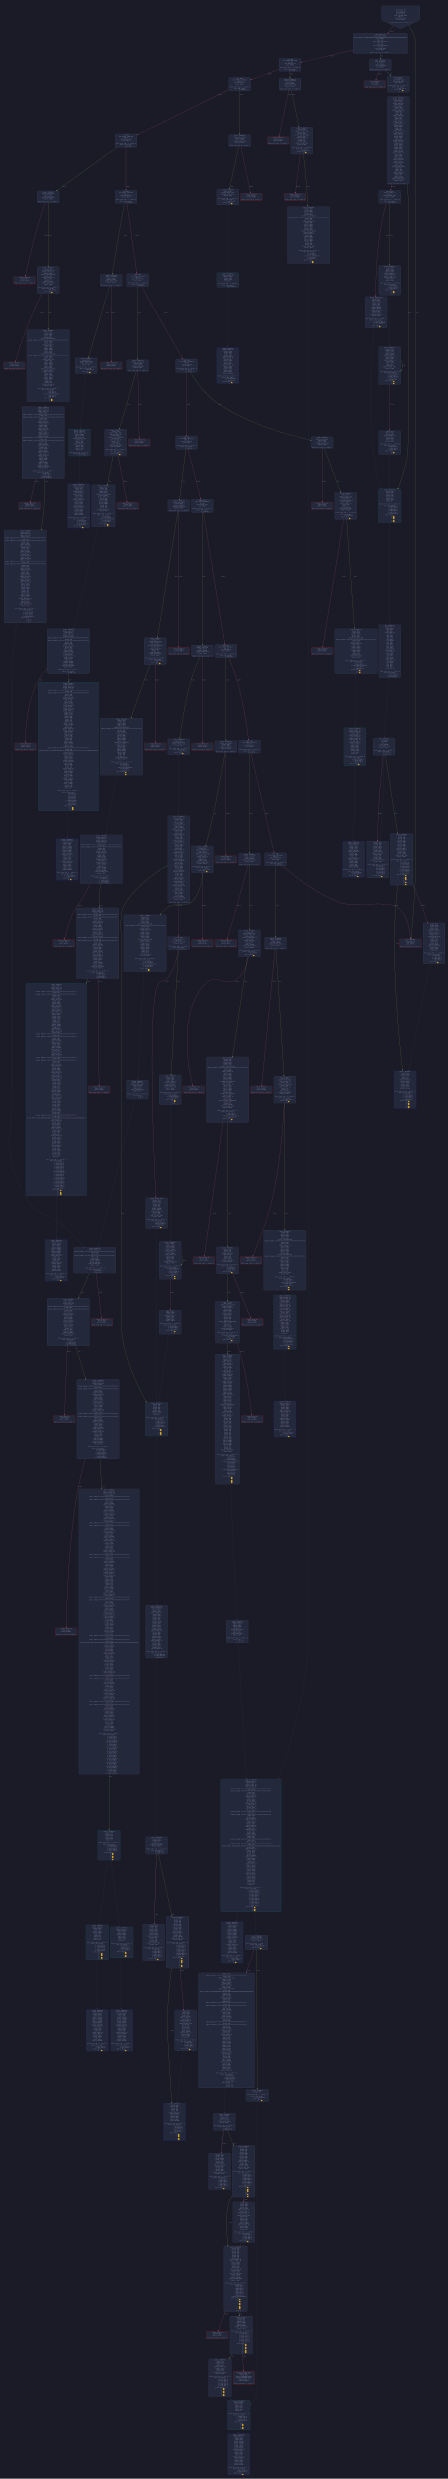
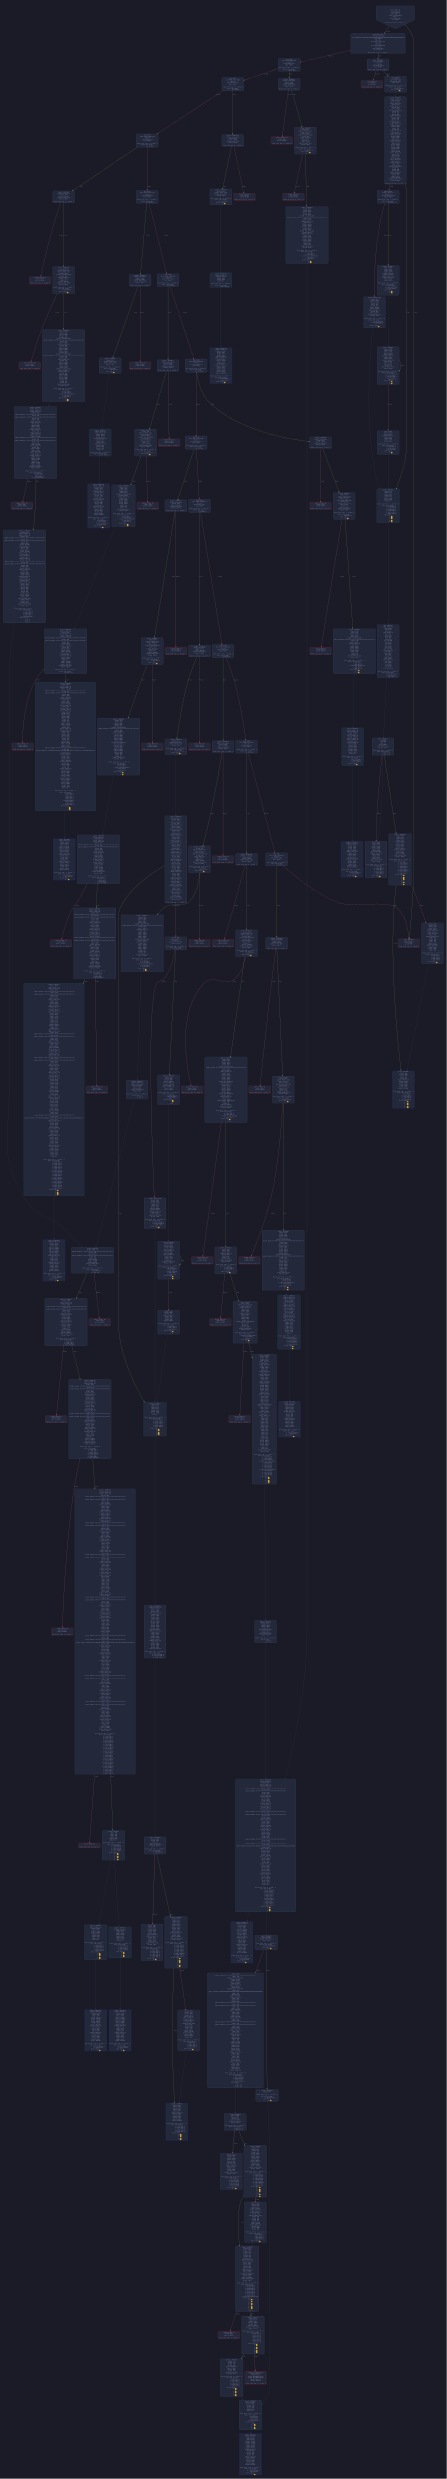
node "[11ff] INVALID Stack size req: 0, sizeΔ: 0": added
